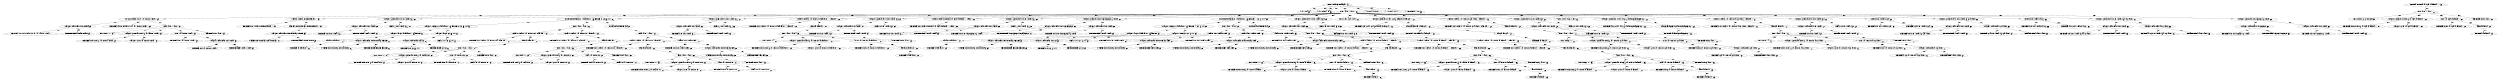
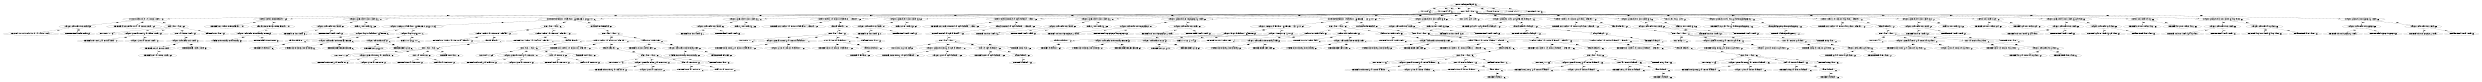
node "(getBytes,toDosTime(new Date(ze.getTime())).getBytes())": added
edge "(<init>,new ZipLong(written))" -> "(IDENTIFIER,$obj7,new ZipLong(written))": now "(IDENTIFIER,this,new ZipLong(written))" -> "(IDENTIFIER,$obj7,new ZipLong(written))"
